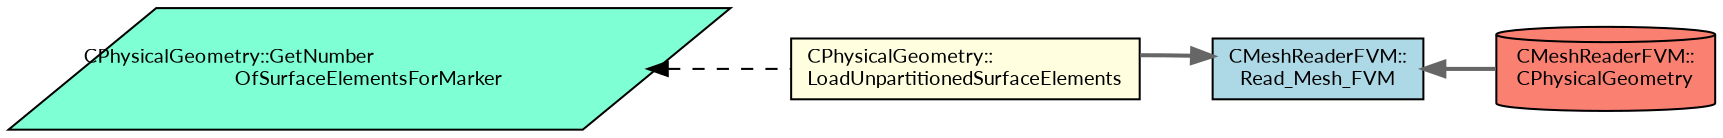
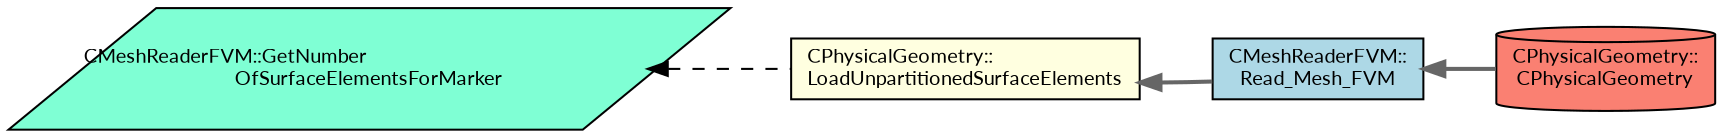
edge "CPhysicalGeometry:: LoadUnpartitionedSurfaceElements" -> "CMeshReaderFVM:: Read_Mesh_FVM": reversed
node "CPhysicalGeometry::GetNumber OfSurfaceElementsForMarker": label "CPhysicalGeometry::GetNumber OfSurfaceElementsForMarker" -> "CMeshReaderFVM::GetNumber OfSurfaceElementsForMarker"
node "CMeshReaderFVM:: CPhysicalGeometry": label "CMeshReaderFVM:: CPhysicalGeometry" -> "CPhysicalGeometry:: CPhysicalGeometry"
